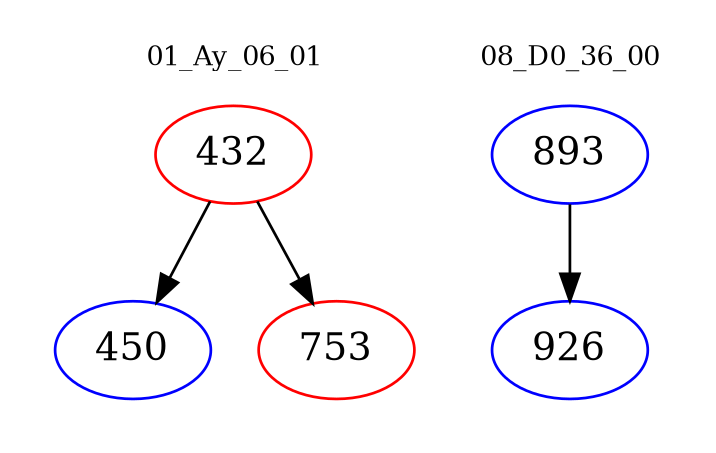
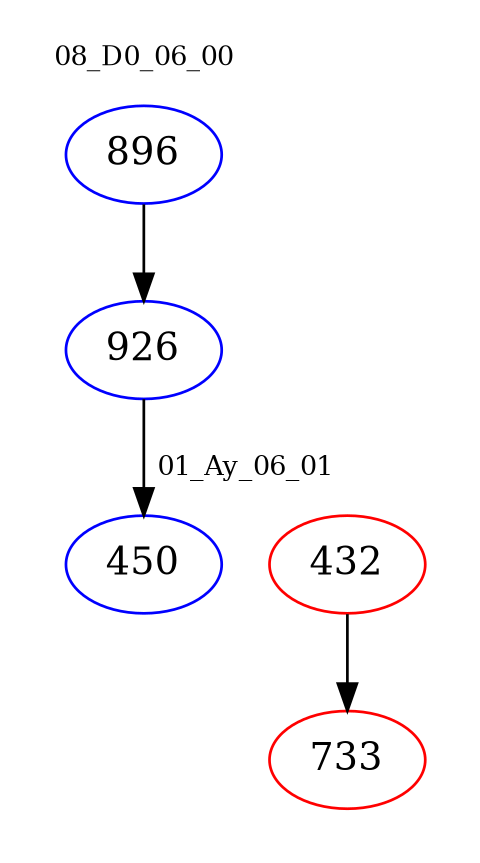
cluster "08_D0_36_00": label "08_D0_36_00" -> "08_D0_06_00"
node "893": label "893" -> "896"
edge "432" -> "450": now "926" -> "450"
node "753": label "753" -> "733"
